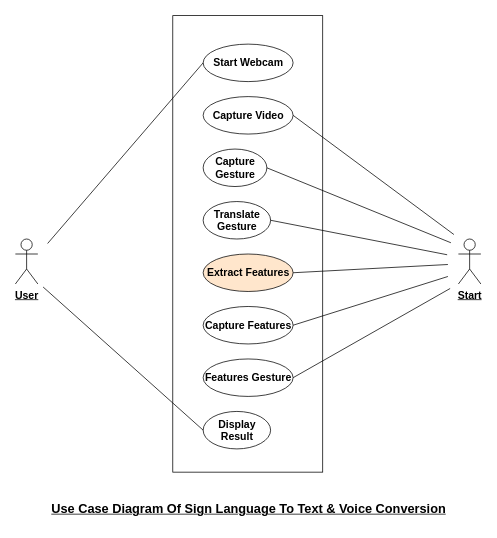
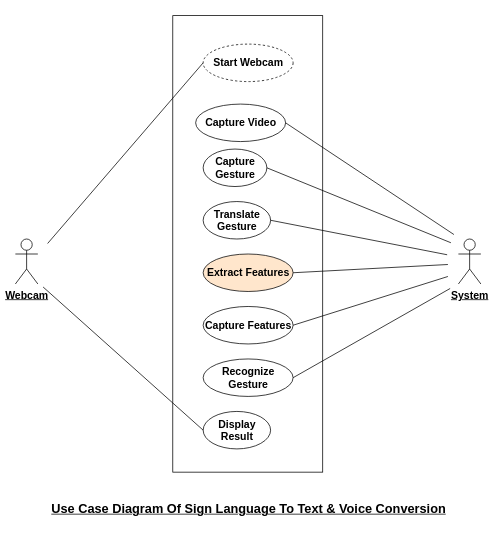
node "Start Webcam": style solid -> dashed
node "Capture Video": moved (248, 115) -> (241, 123)
node "User": label "User" -> "Webcam"
node "Start": label "Start" -> "System"
node "Features Gesture": label "Features Gesture" -> "Recognize Gesture"
